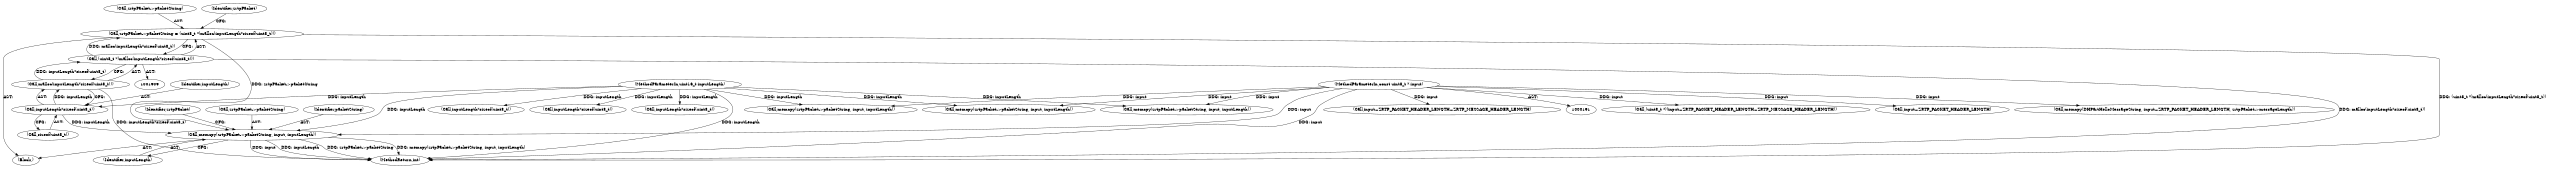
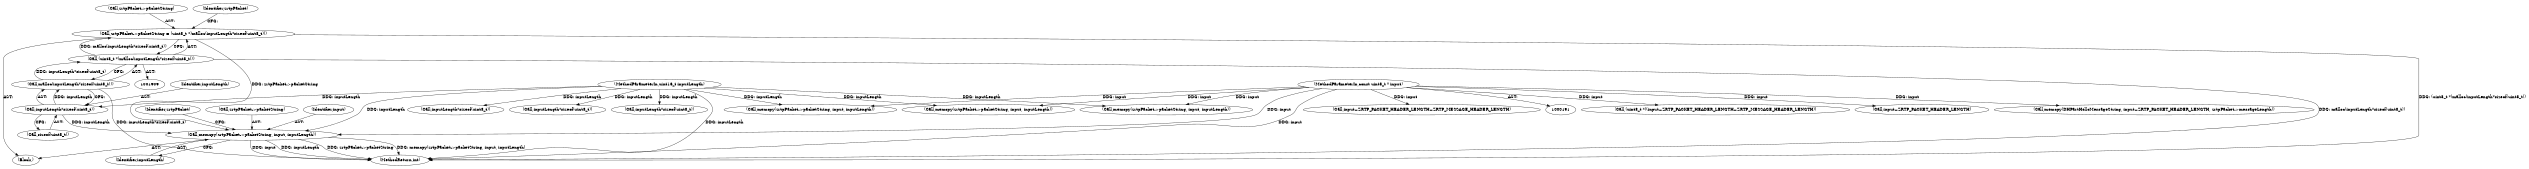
node "(Identifier,packetString)": label "(Identifier,packetString)" -> "(Identifier,input)"
